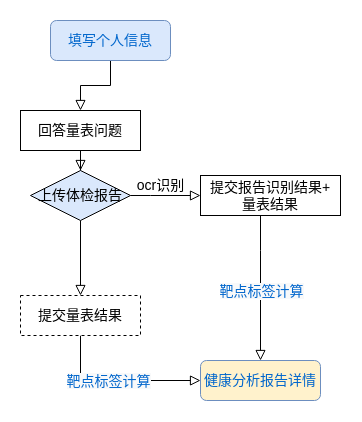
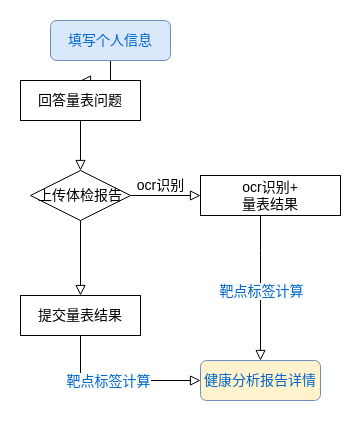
node "回答量表问题": moved (81, 131) -> (81, 101)
node "上传体检报告": fillcolor #dae8fc -> #ffffff
node "提交报告识别结果+量表结果": label "提交报告识别结果+量表结果" -> "ocr识别+量表结果"
node "提交量表结果": style dashed -> solid
